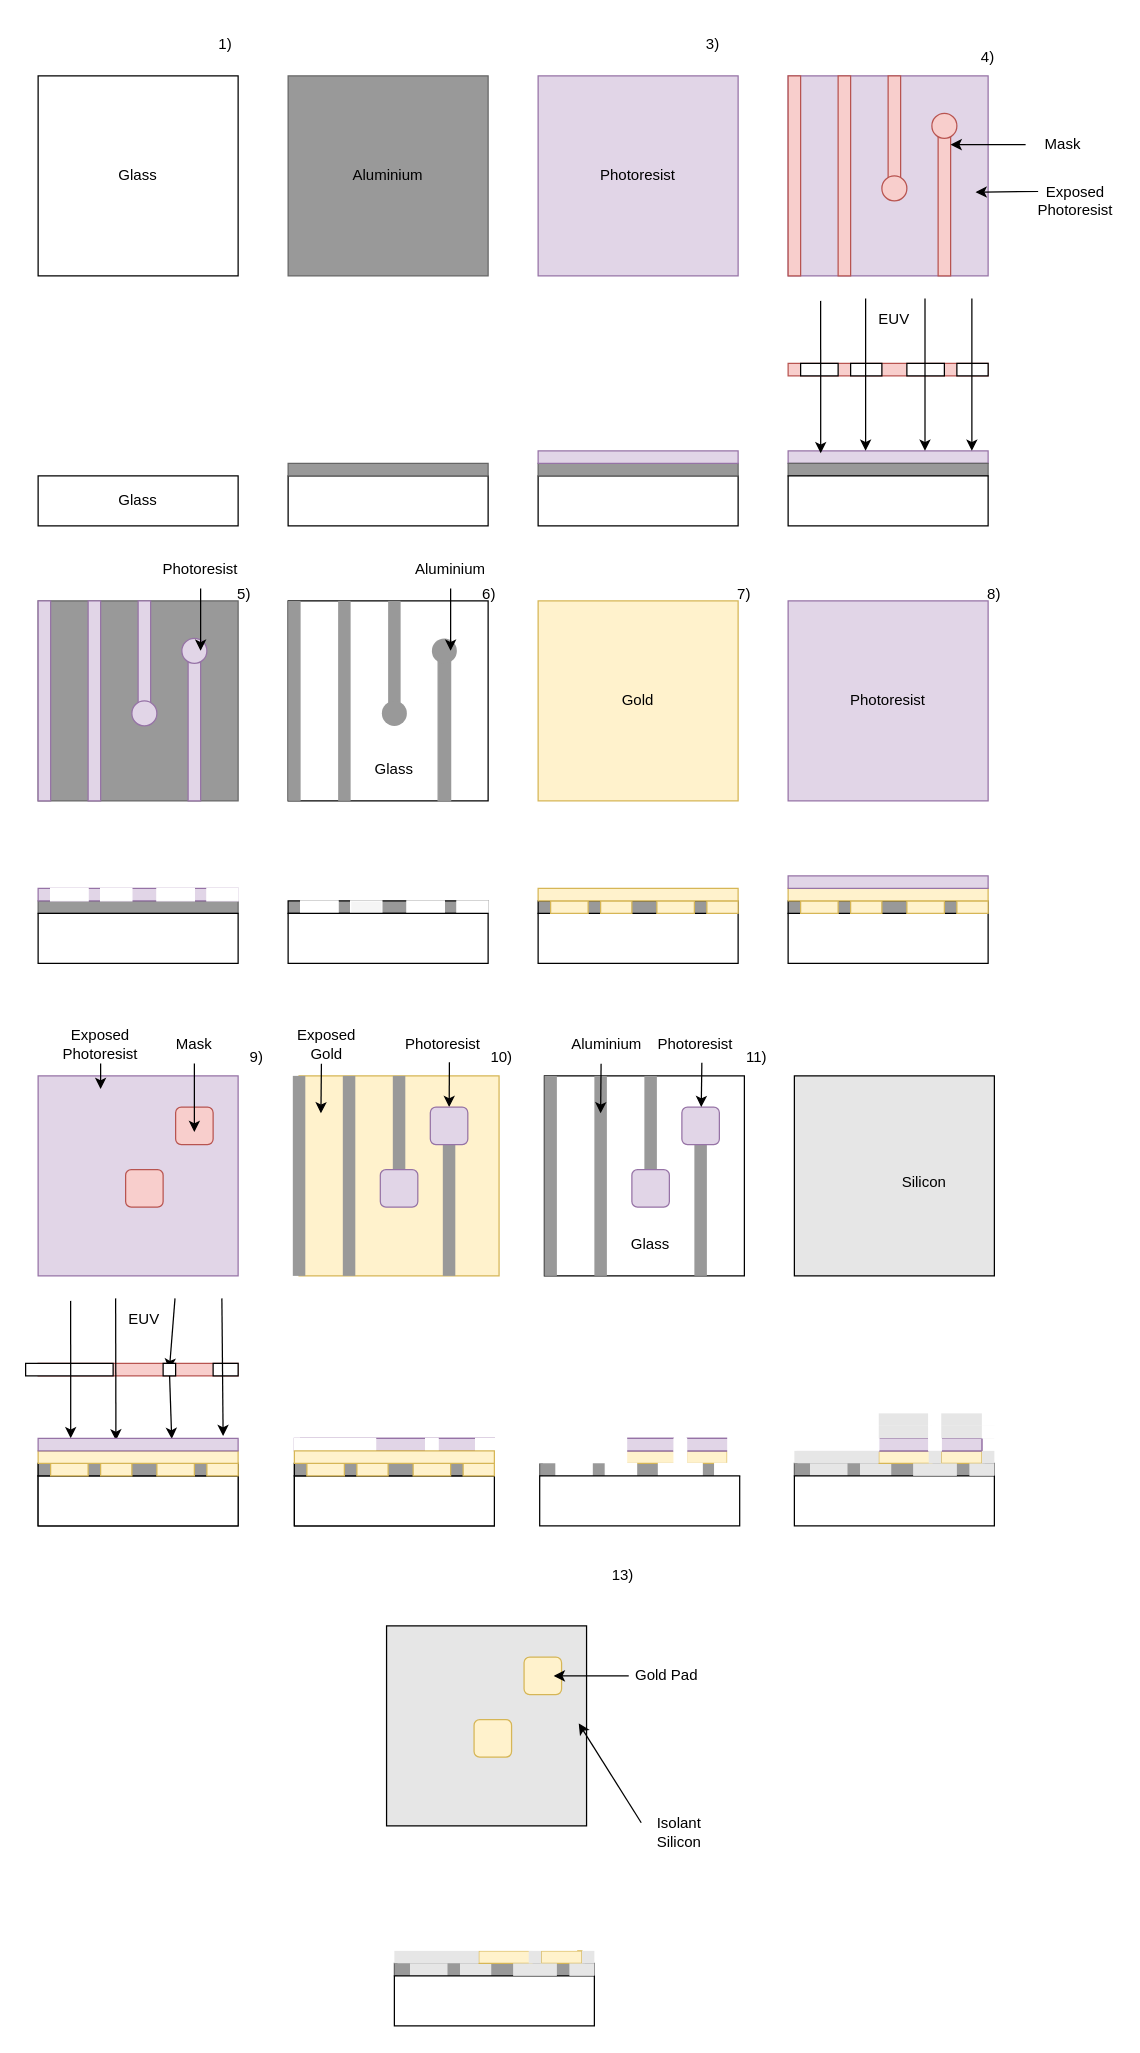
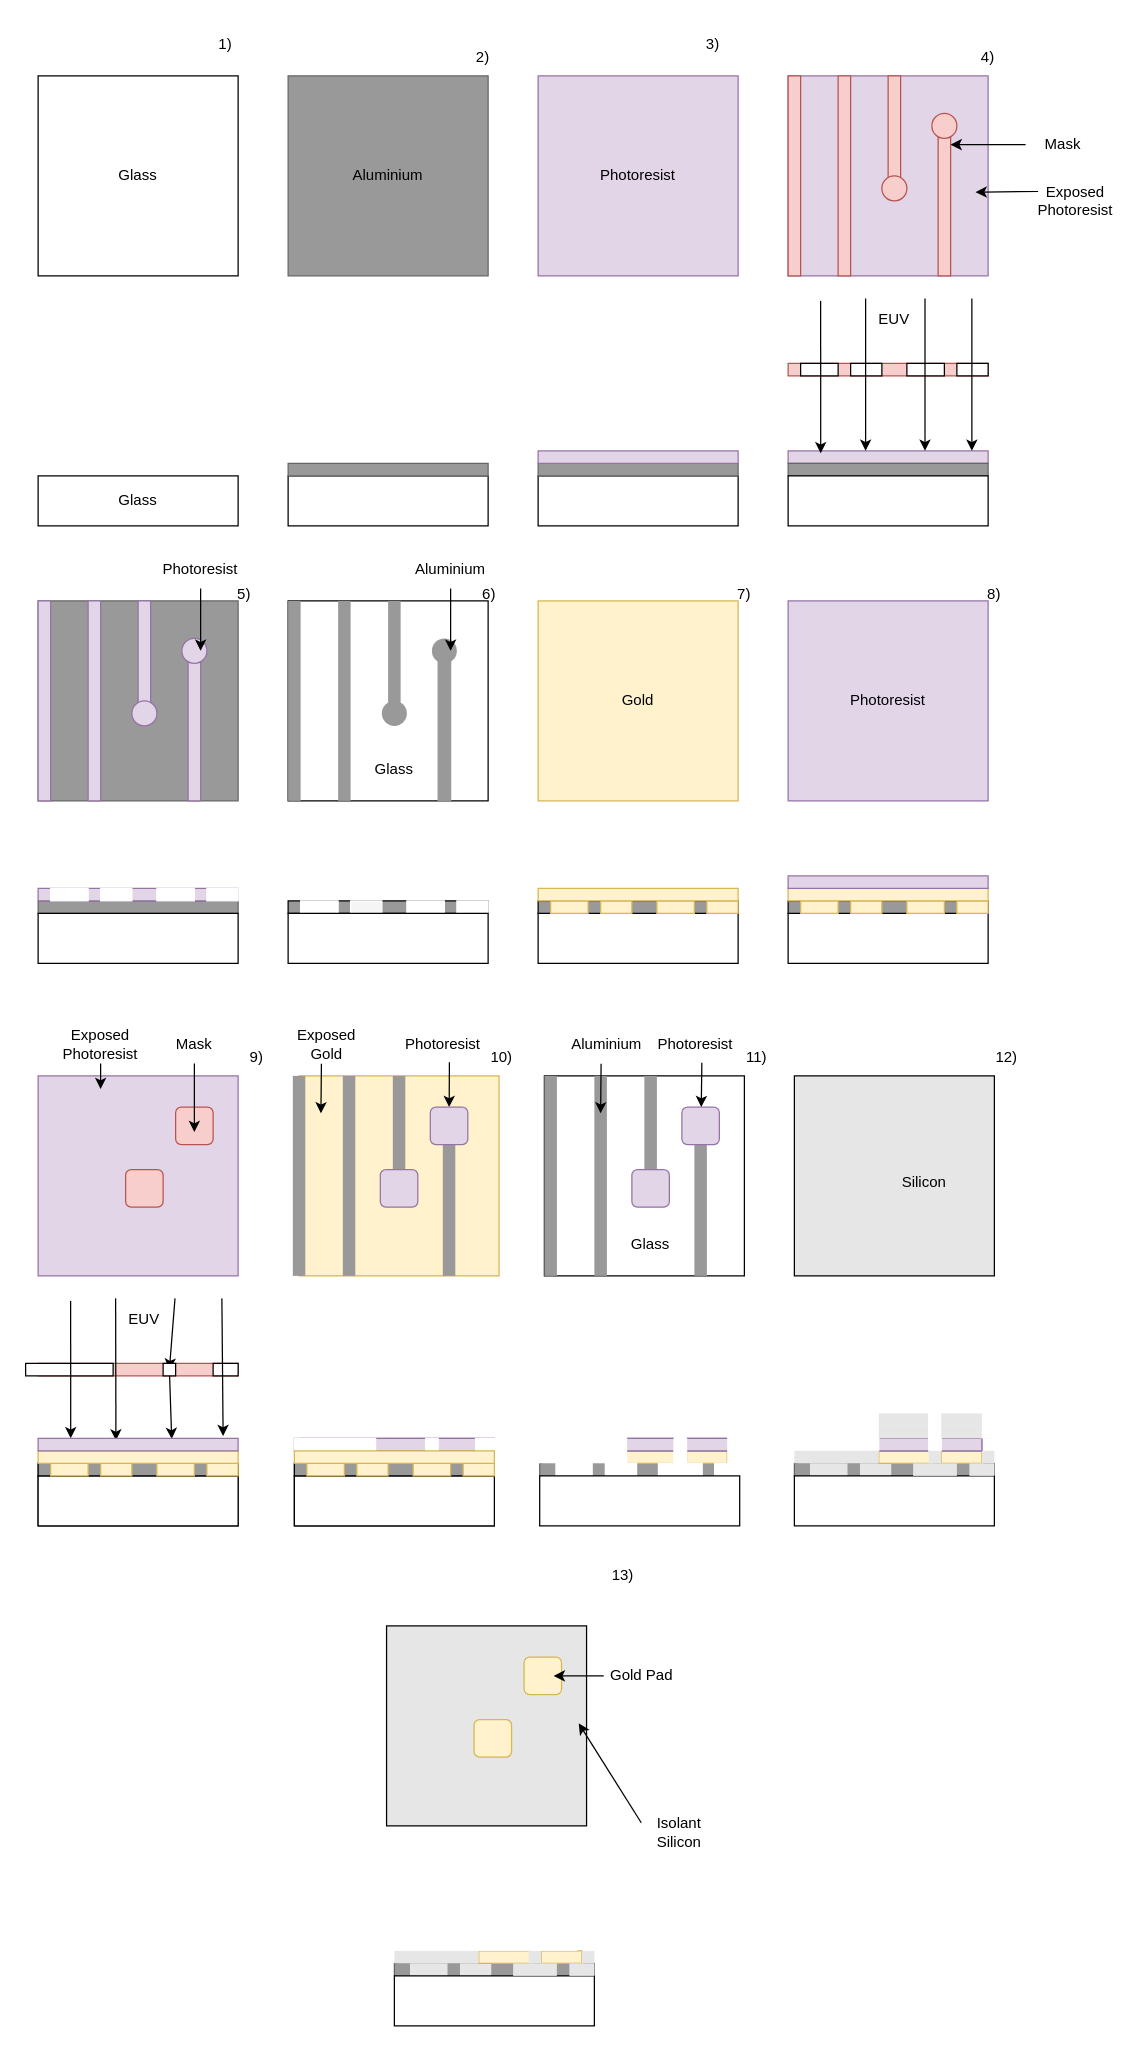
node "2)": added
node "12)": added
node "Gold Pad": moved (666, 1676) -> (641, 1676)
